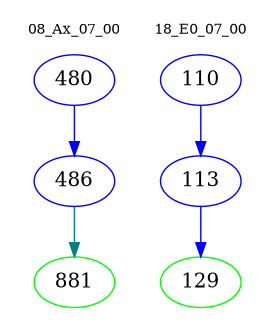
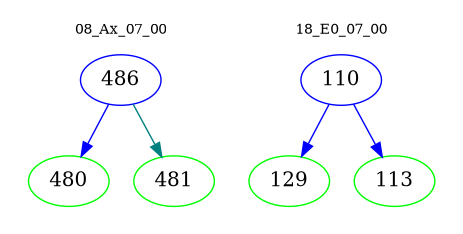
node "480": color blue -> green
edge "480" -> "486": reversed
node "113": color blue -> green
edge "113" -> "129": now "110" -> "129"
node "881": label "881" -> "481"
